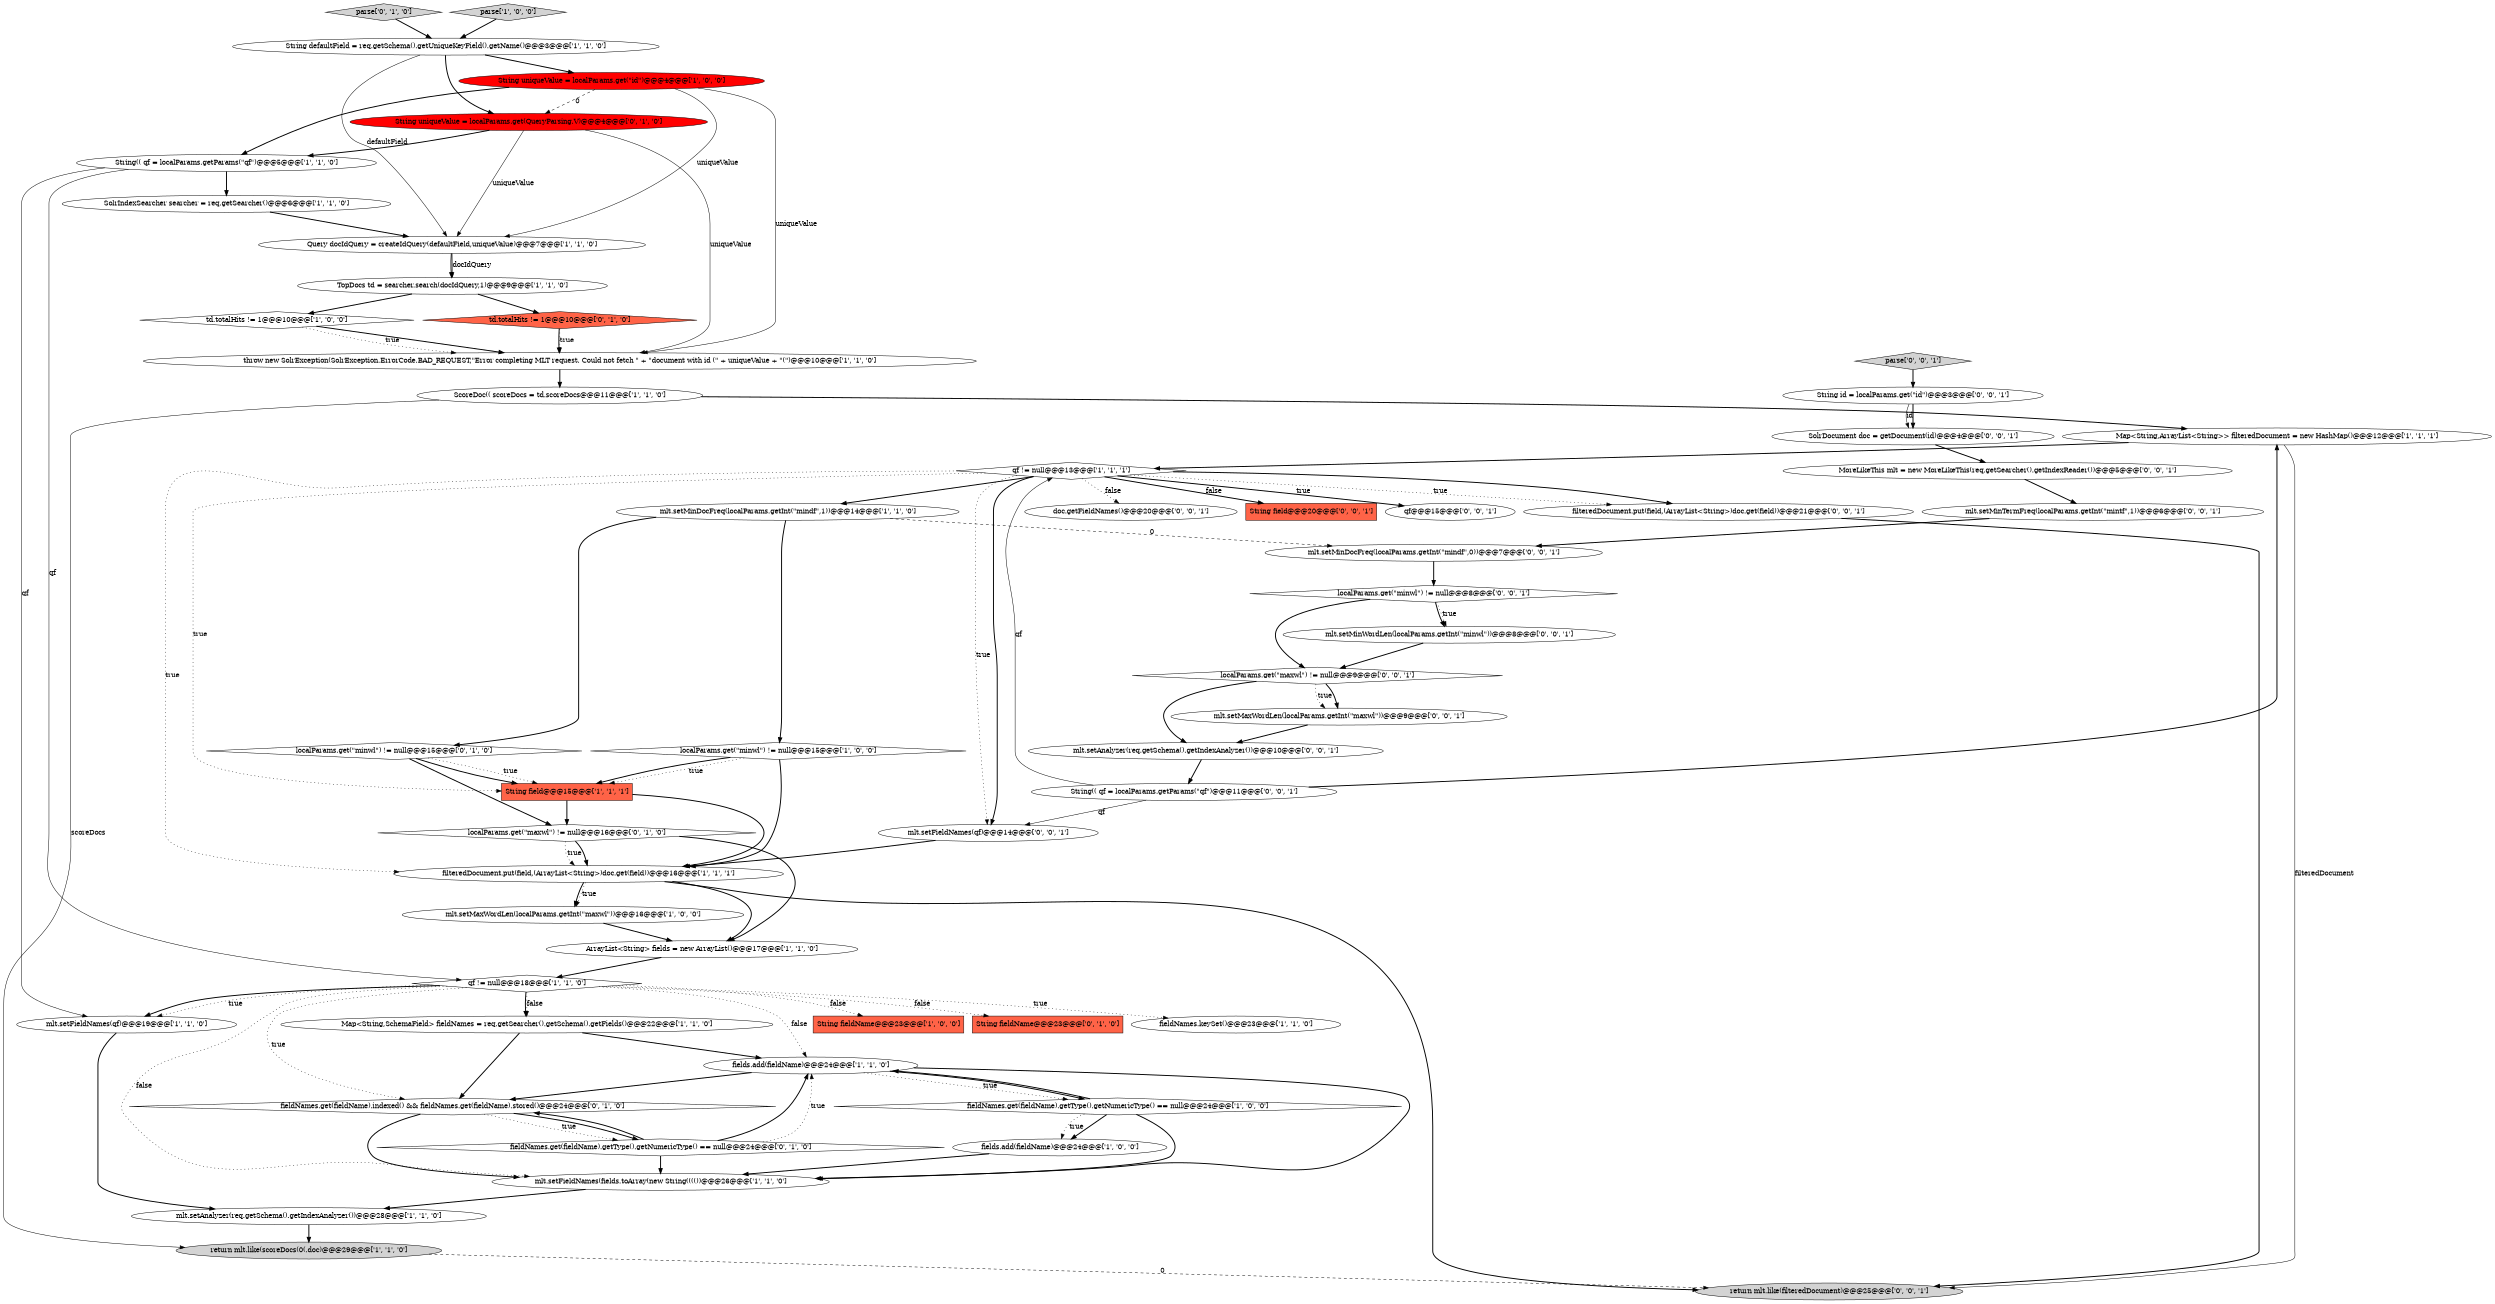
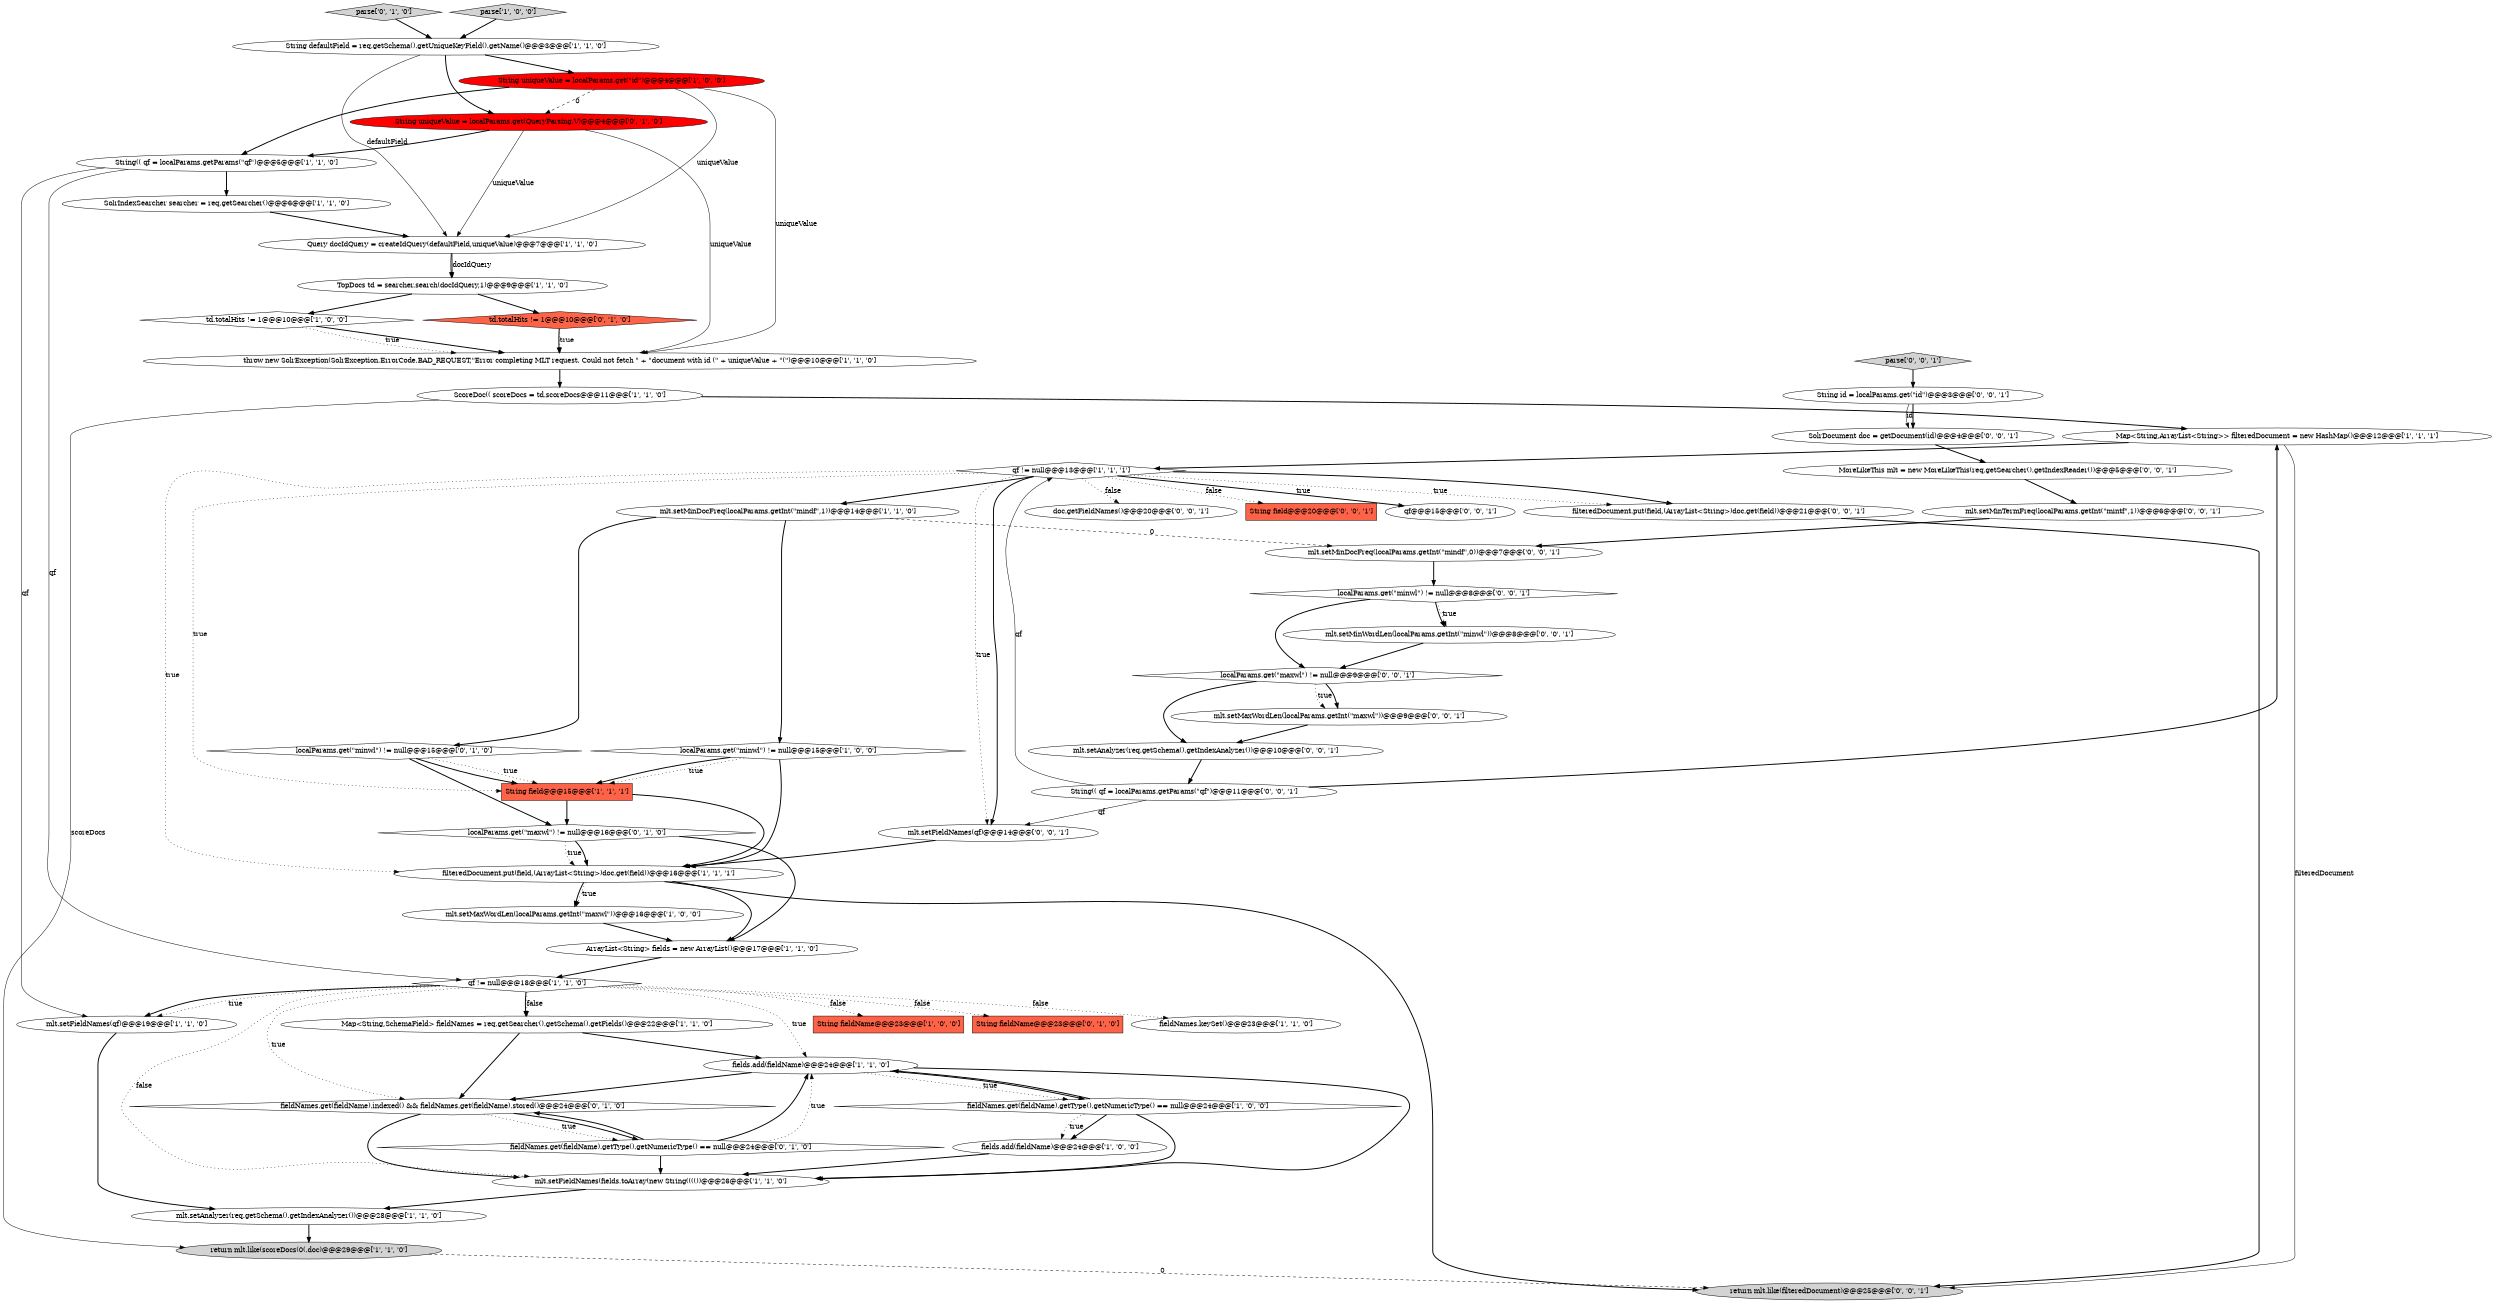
edge "qf != null@@@13@@@['1', '1', '1']" -> "String field@@@20@@@['0', '0', '1']": style bold -> dotted
edge "qf != null@@@18@@@['1', '1', '0']" -> "fieldNames.keySet()@@@23@@@['1', '1', '0']": label "true" -> "false"
edge "qf != null@@@18@@@['1', '1', '0']" -> "fields.add(fieldName)@@@24@@@['1', '1', '0']": label "false" -> "true"
